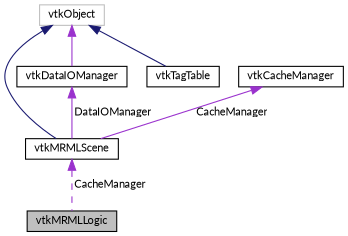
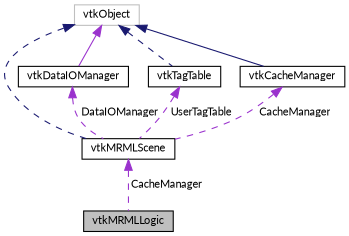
edge "vtkTagTable" -> "vtkObject": style solid -> dashed
edge "vtkCacheManager" -> "vtkObject": added
edge "vtkMRMLScene" -> "vtkObject": style solid -> dashed
edge "vtkMRMLScene" -> "vtkCacheManager": style solid -> dashed
edge "vtkMRMLScene" -> "vtkDataIOManager": style solid -> dashed
edge "vtkMRMLScene" -> "vtkTagTable": added, label "UserTagTable"
